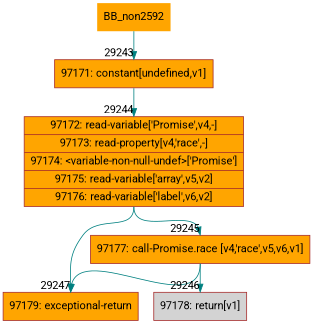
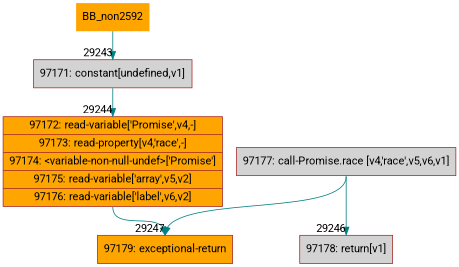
node "97171: constant[undefined,v1]": fillcolor orange -> lightgrey
edge "97172: read-variable['Promise',v4,-]" -> "97177: call-Promise.race [v4,'race',v5,v6,v1]": removed
node "97177: call-Promise.race [v4,'race',v5,v6,v1]": fillcolor orange -> lightgrey
